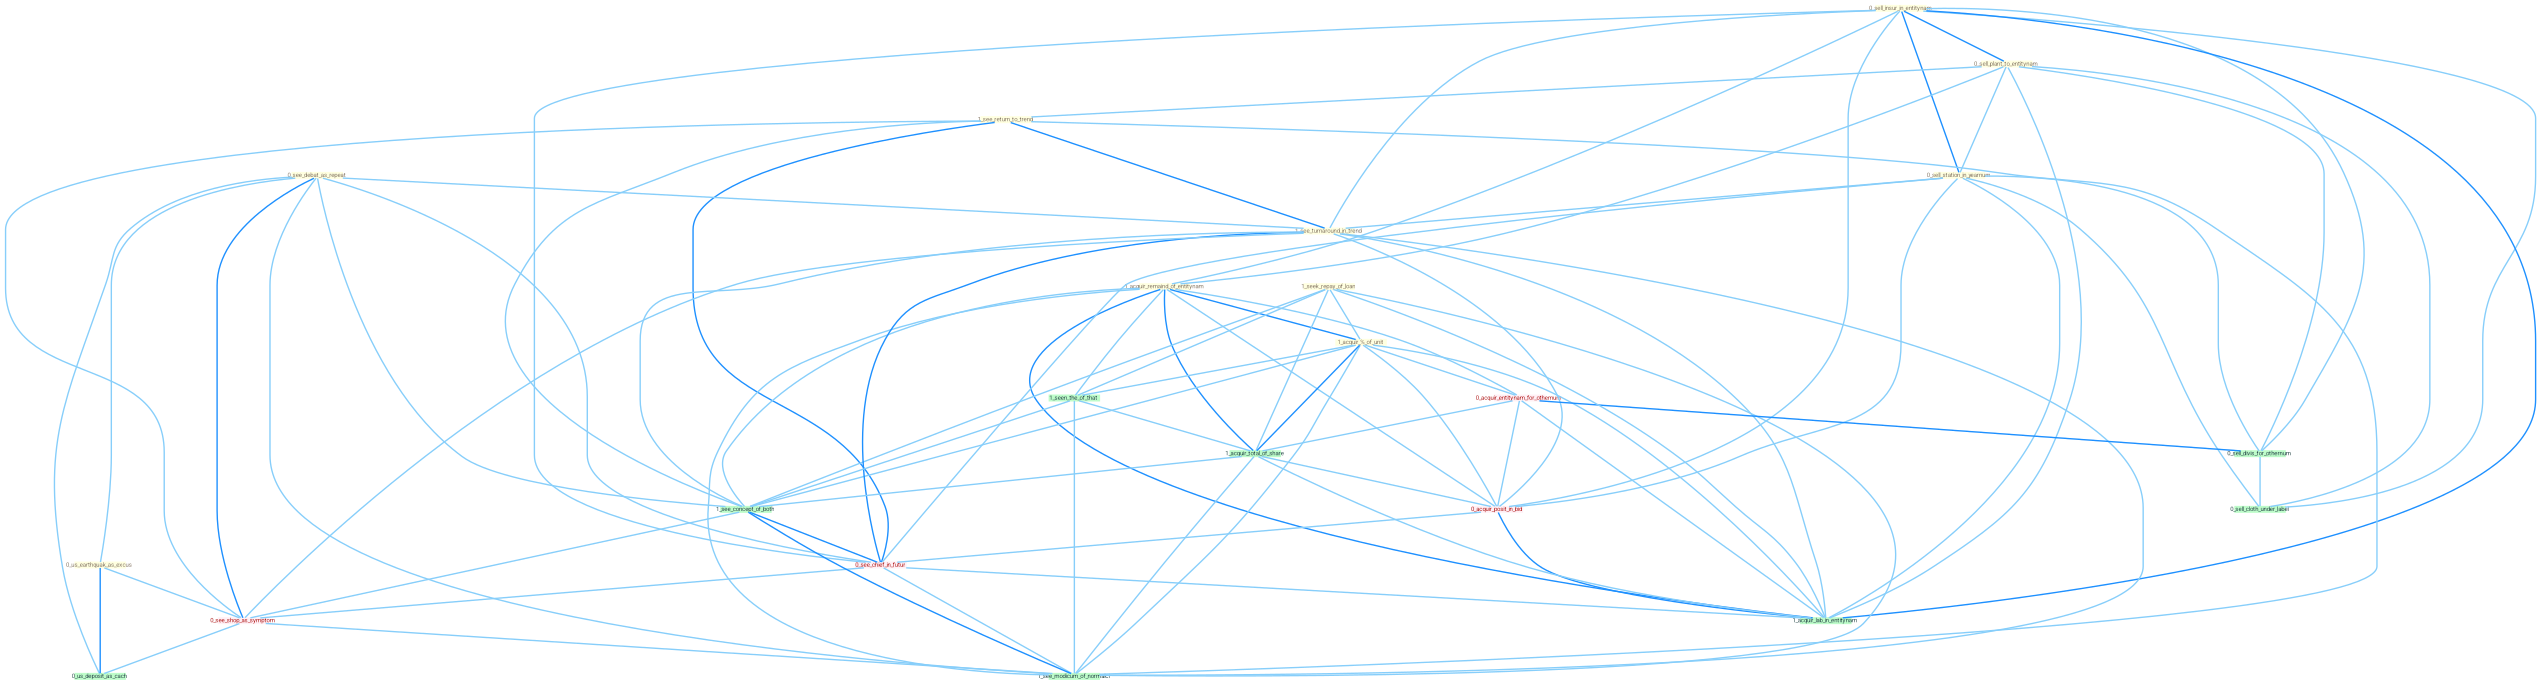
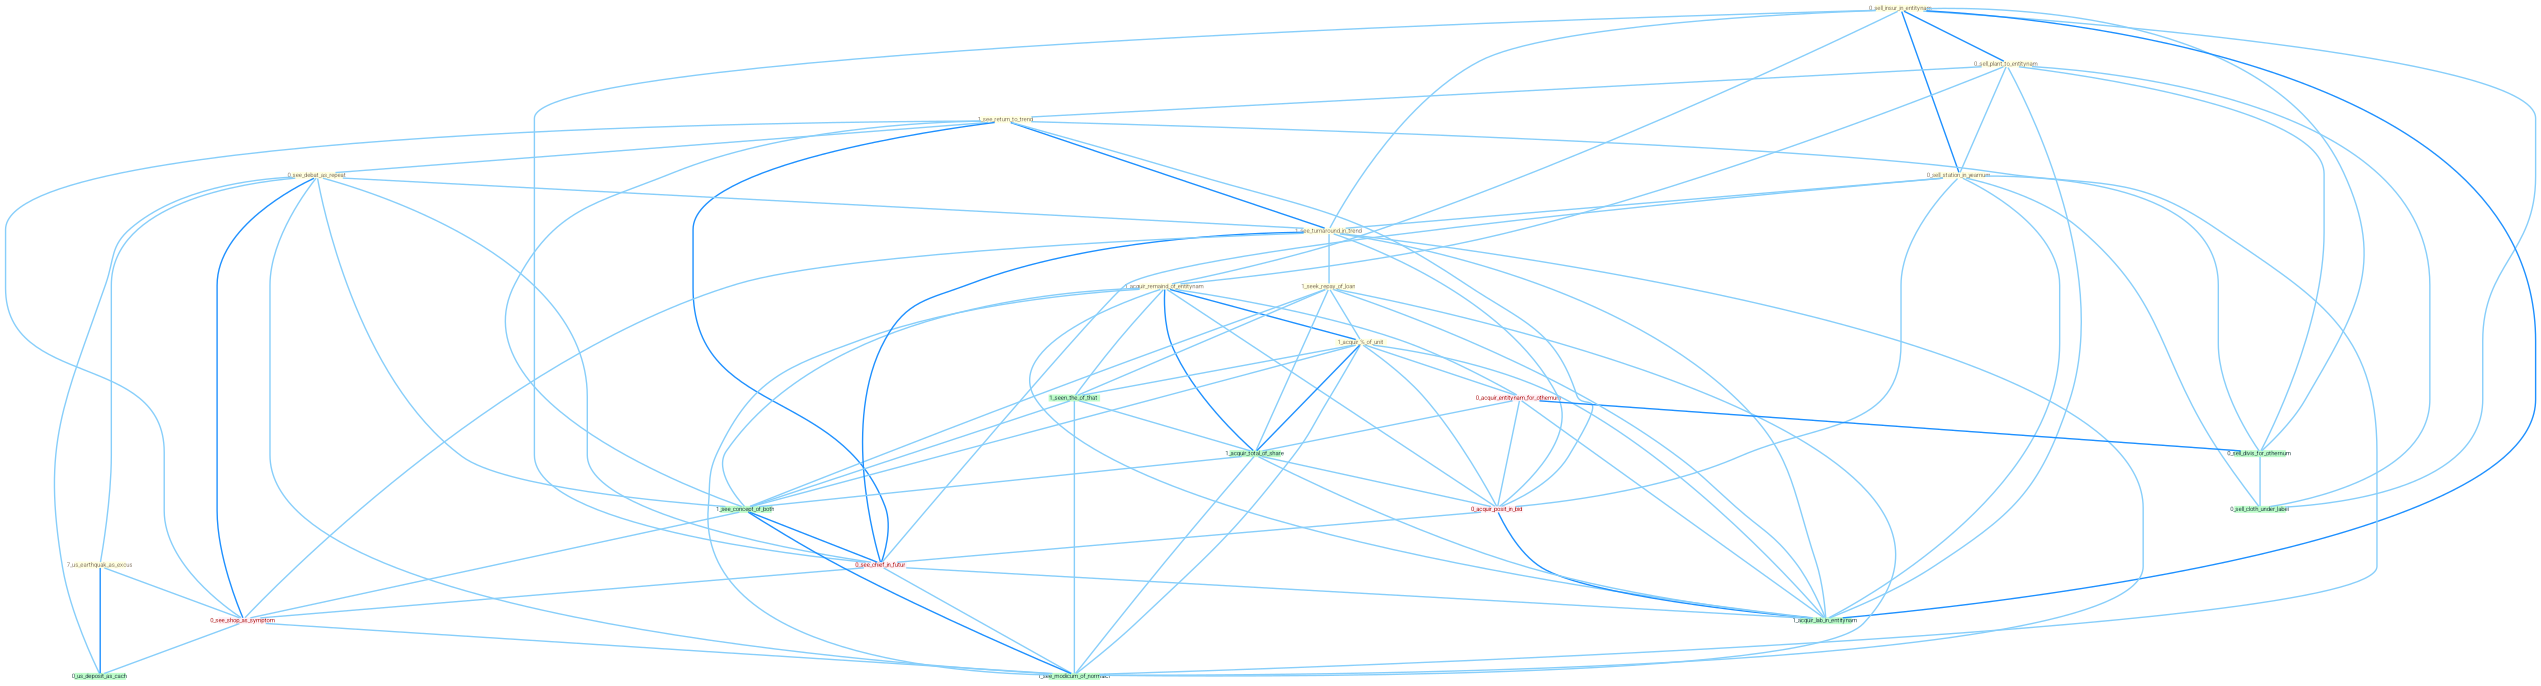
edge "1_see_return_to_trend" -- "0_see_debat_as_repeat": added
edge "1_see_turnaround_in_trend" -- "1_see_concept_of_both": now "1_see_turnaround_in_trend" -- "1_seek_repay_of_loan"
edge "0_sell_insur_in_entitynam" -- "0_acquir_posit_in_bid": now "1_see_return_to_trend" -- "0_acquir_posit_in_bid"
edge "1_acquir_remaind_of_entitynam" -- "1_acquir_lab_in_entitynam": color #1e90ff -> #87cefa
node "0_us_earthquak_as_excus": label "0_us_earthquak_as_excus" -> "7_us_earthquak_as_excus"
